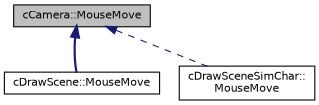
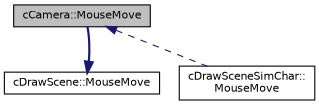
edge "cDrawScene::MouseMove" -> "cCamera::MouseMove": reversed
